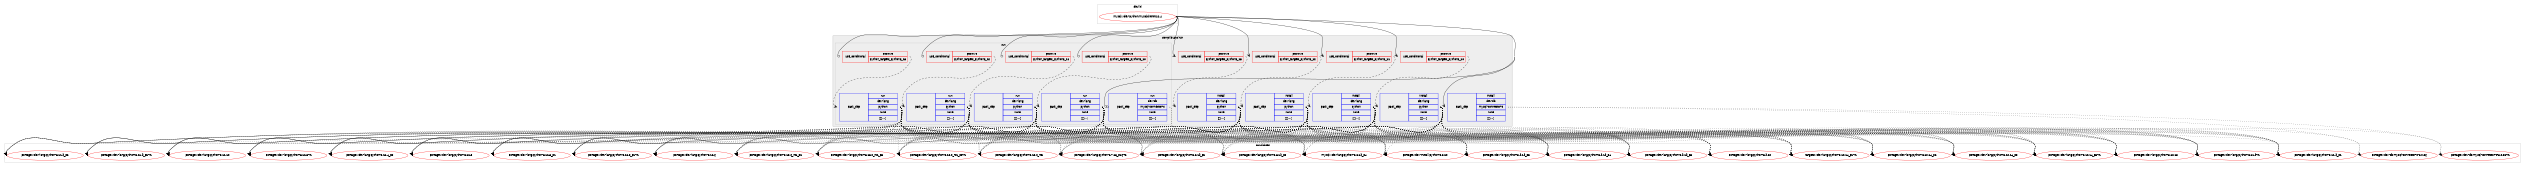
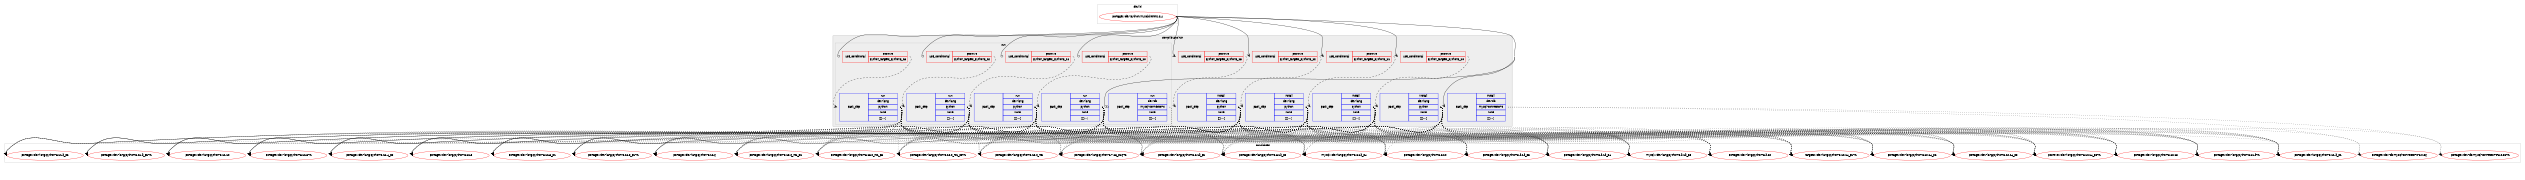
node "mysql://dev-python/mysqlclient-2.2.4": label "mysql://dev-python/mysqlclient-2.2.4" -> "portage://dev-python/mysqlclient-2.2.4"
node "portage://dev-install/python-3.8.20": label "portage://dev-install/python-3.8.20" -> "portage://dev-lang/python-3.8.20"
node "portage://dev-lang/python-3.9.19_p5": label "portage://dev-lang/python-3.9.19_p5" -> "mysql://dev-lang/python-3.9.19_p5"
node "portage://dev-lang/python-3.10.14_p3-r1": label "portage://dev-lang/python-3.10.14_p3-r1" -> "positive://dev-lang/python-3.10.14_p3-r1"
